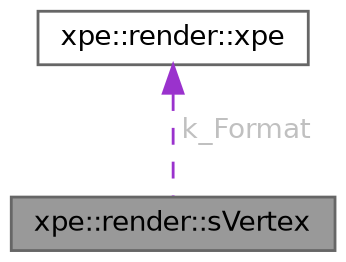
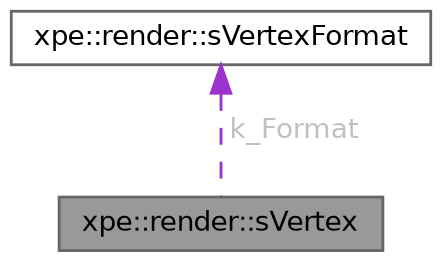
node "xpe::render::xpe": label "xpe::render::xpe" -> "xpe::render::sVertexFormat"
